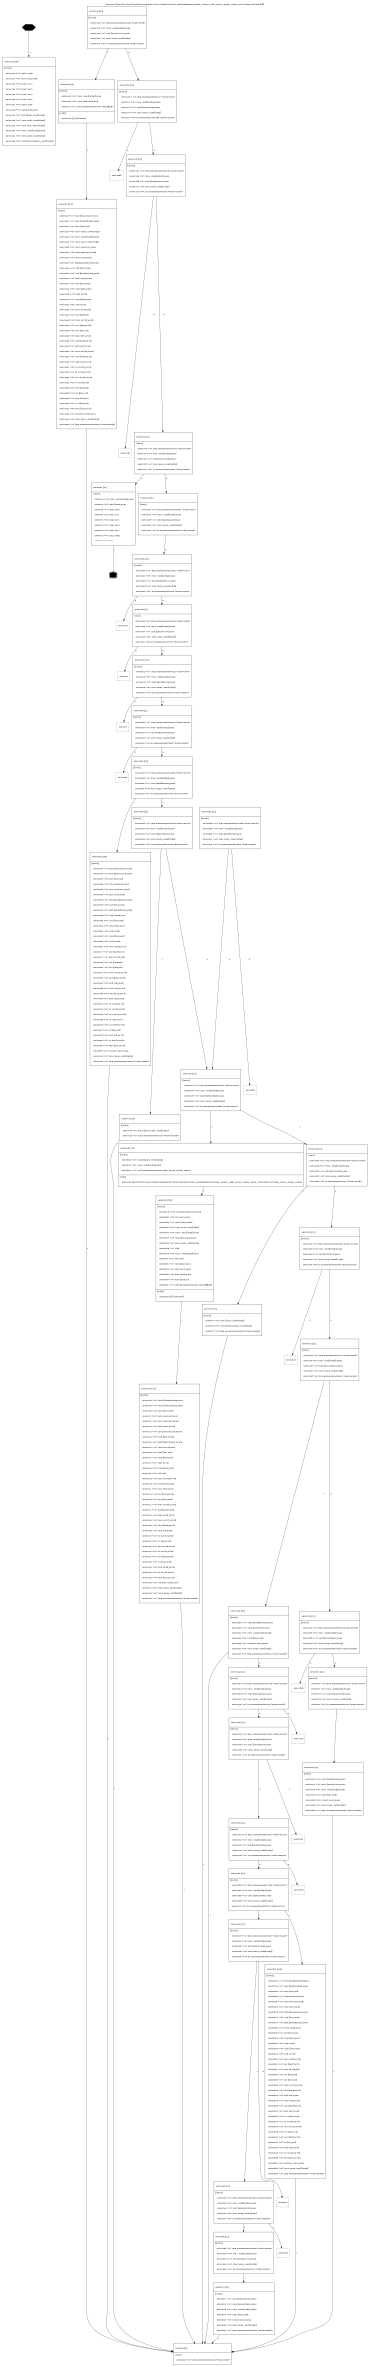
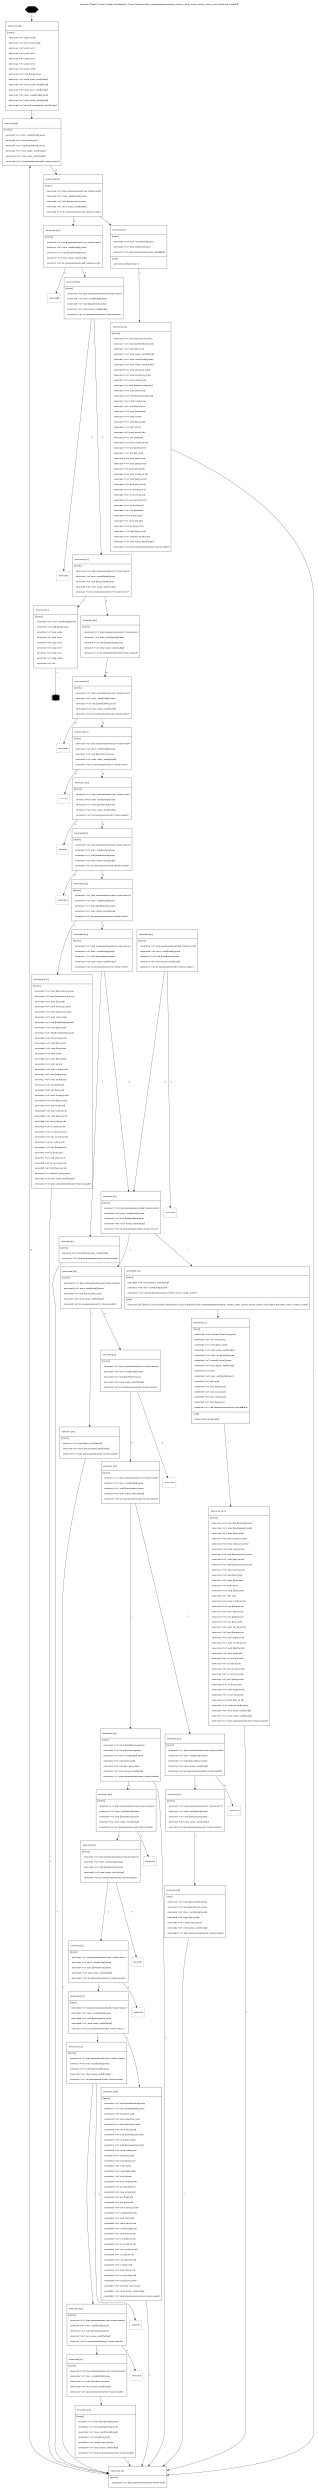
node "0x40158f [23]": added
